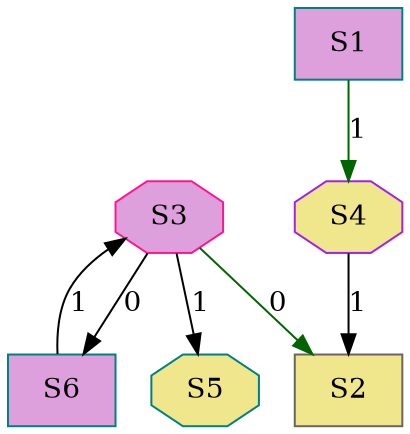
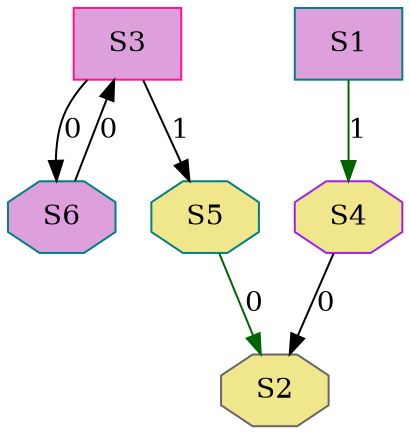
node "S3": shape octagon -> box
edge "S3" -> "S2": now "S5" -> "S2"
edge "S6" -> "S3": label "1" -> "0"
edge "S4" -> "S2": label "1" -> "0"
node "S6": shape box -> octagon
node "S2": shape box -> octagon
